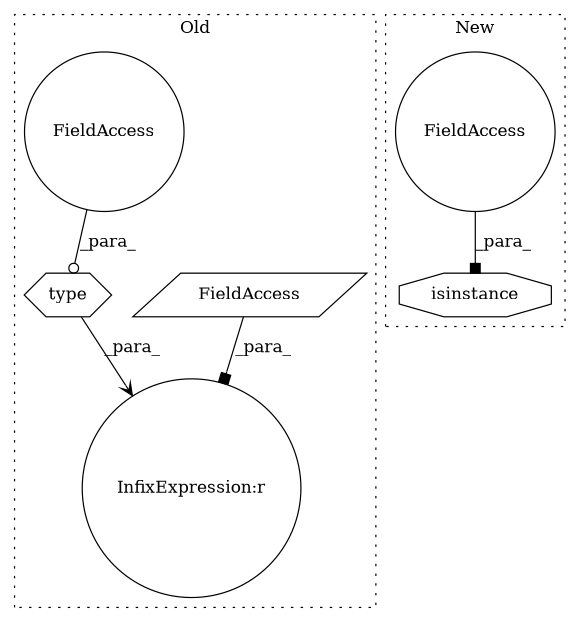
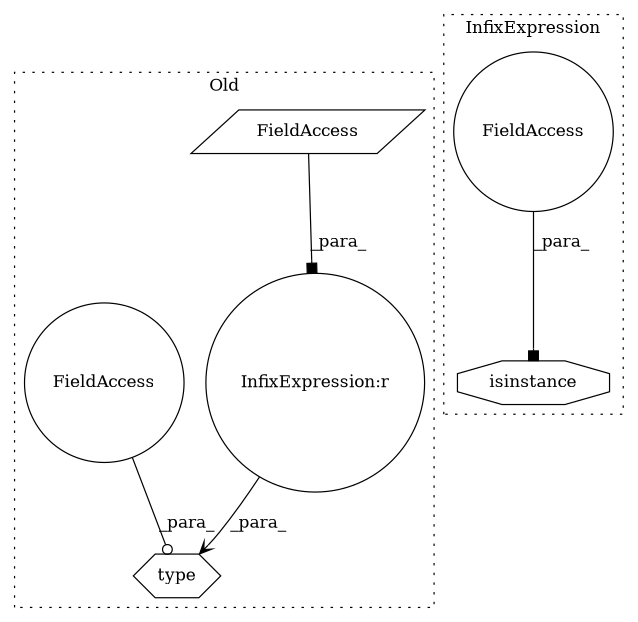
cluster "New": label "New" -> "InfixExpression"
edge "type" -> "InfixExpression:r": reversed
